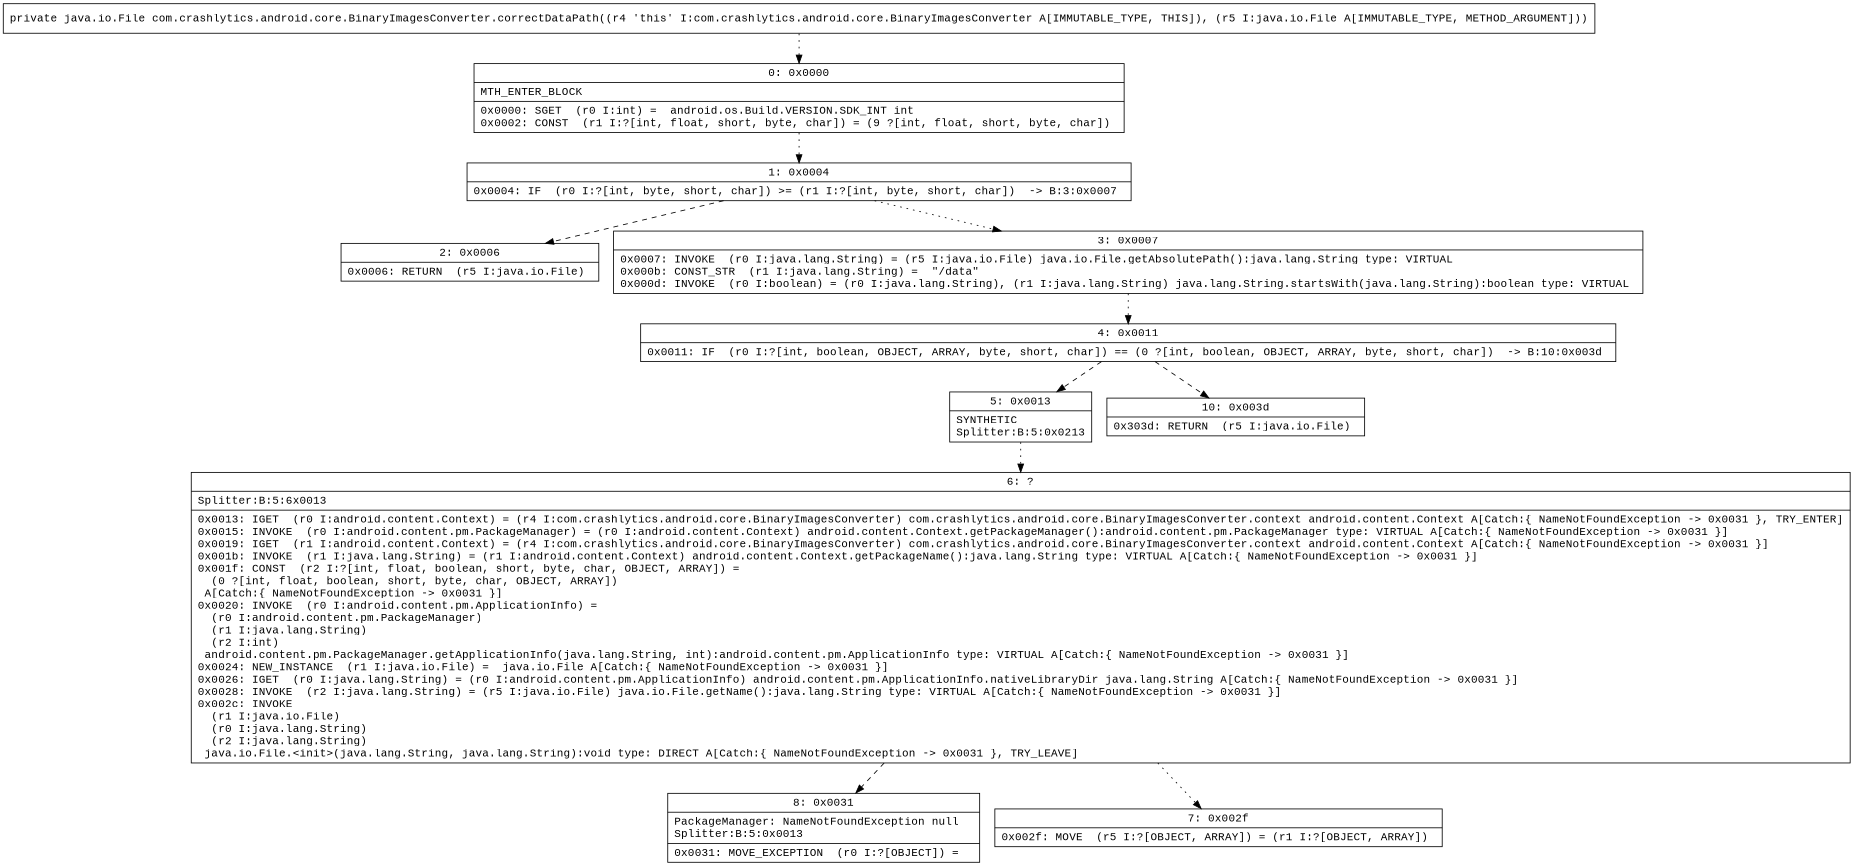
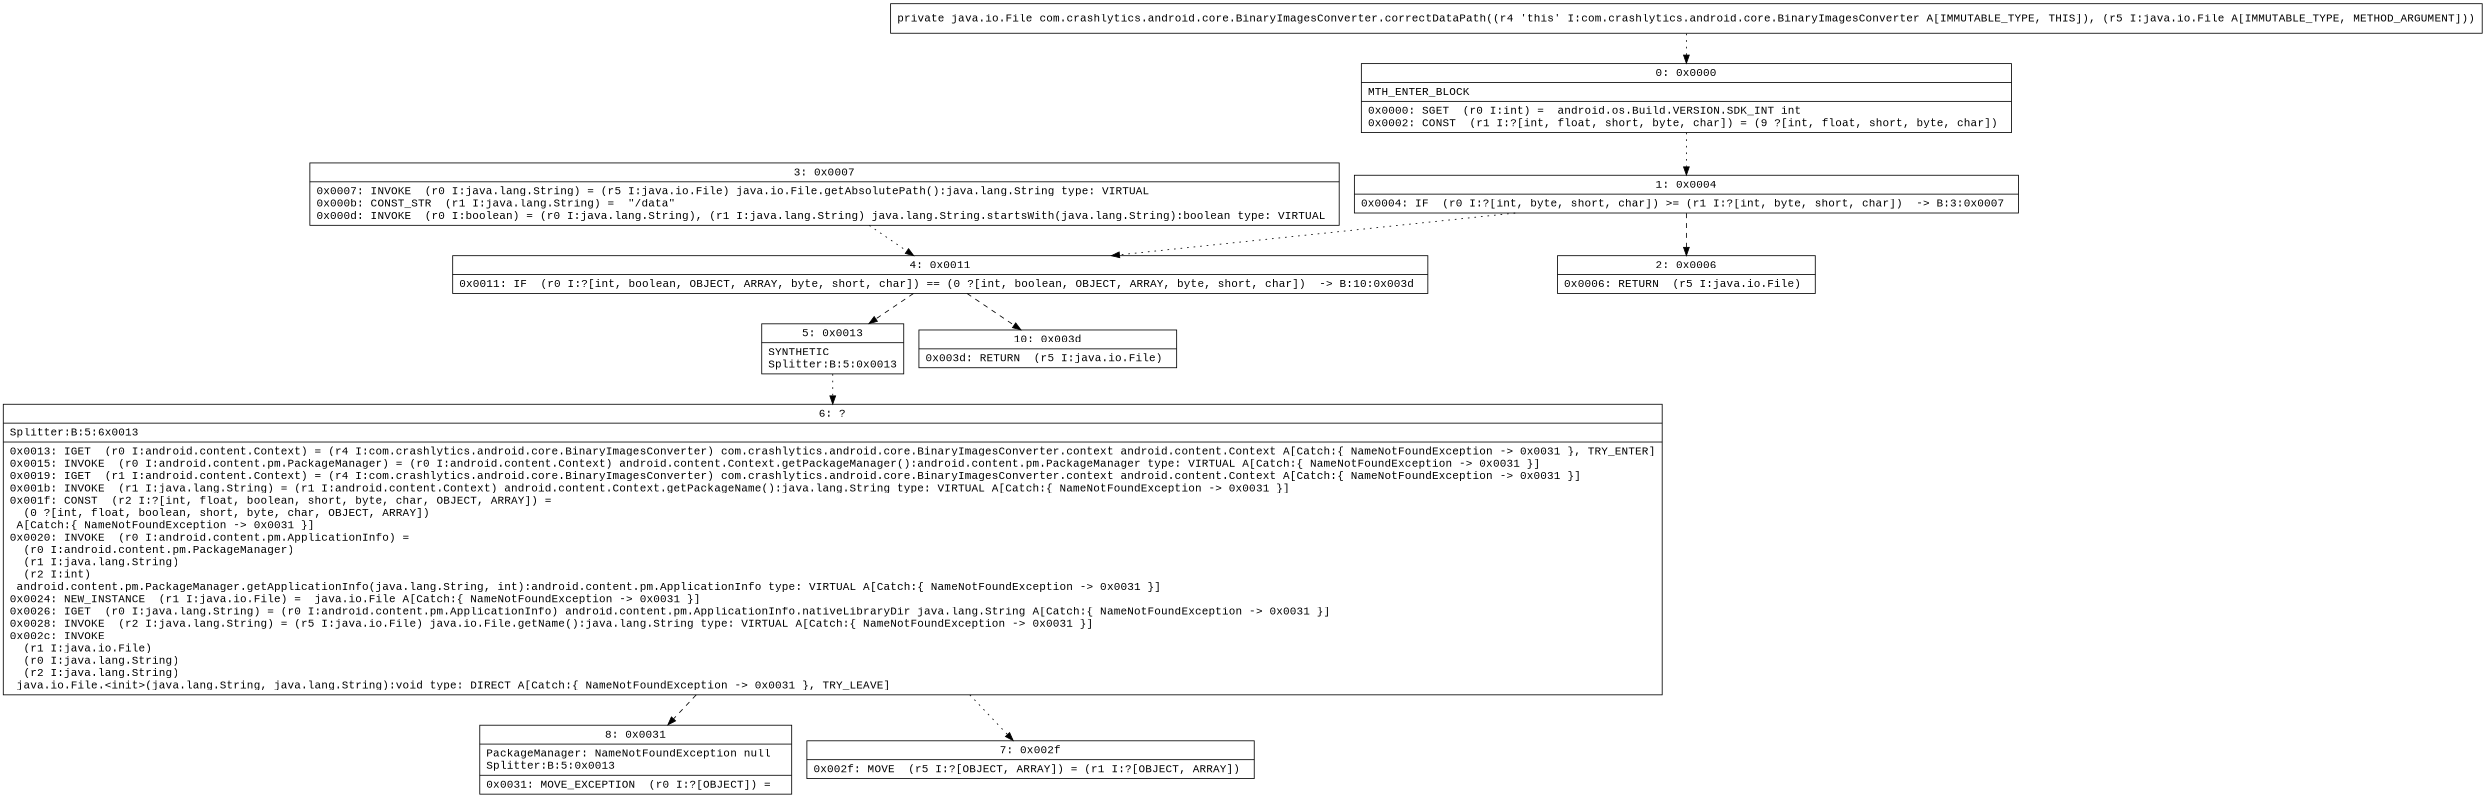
edge "1: 0x0004" -> "3: 0x0007": now "1: 0x0004" -> "4: 0x0011"
node "10: 0x003d": text "0x303d: RETURN  (r5 I:java.io.File)" -> "0x003d: RETURN  (r5 I:java.io.File)"
node "5: 0x0013": text "Splitter:B:5:0x0213" -> "Splitter:B:5:0x0013"
